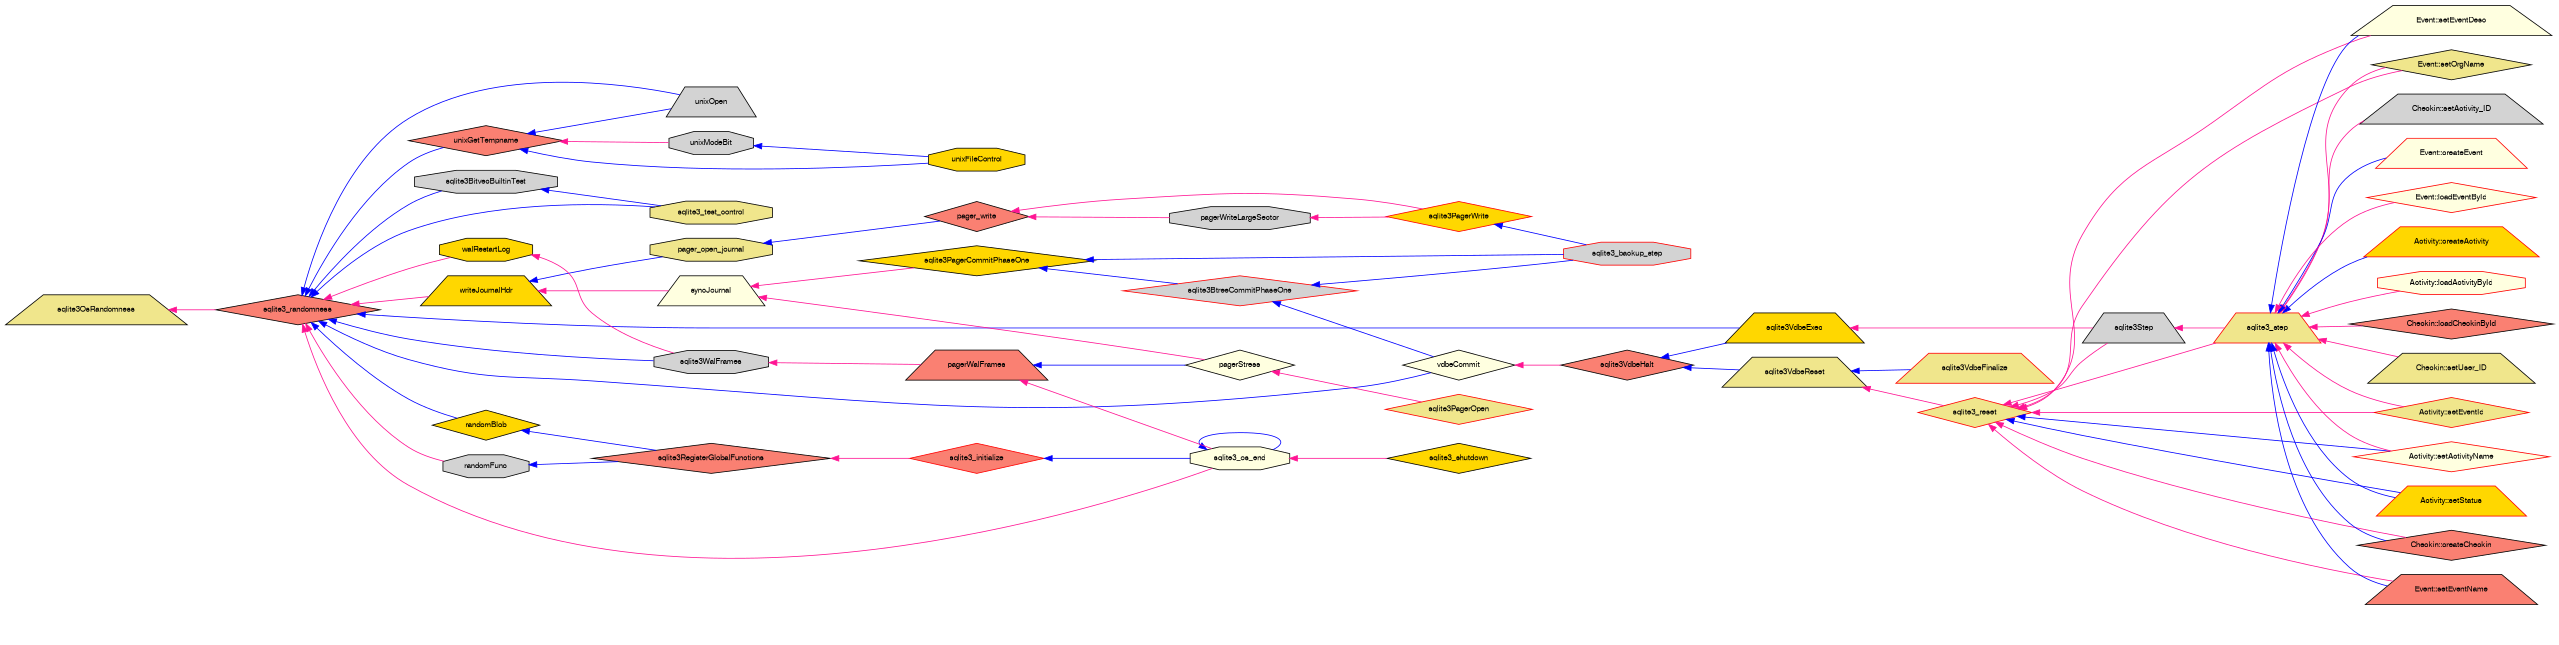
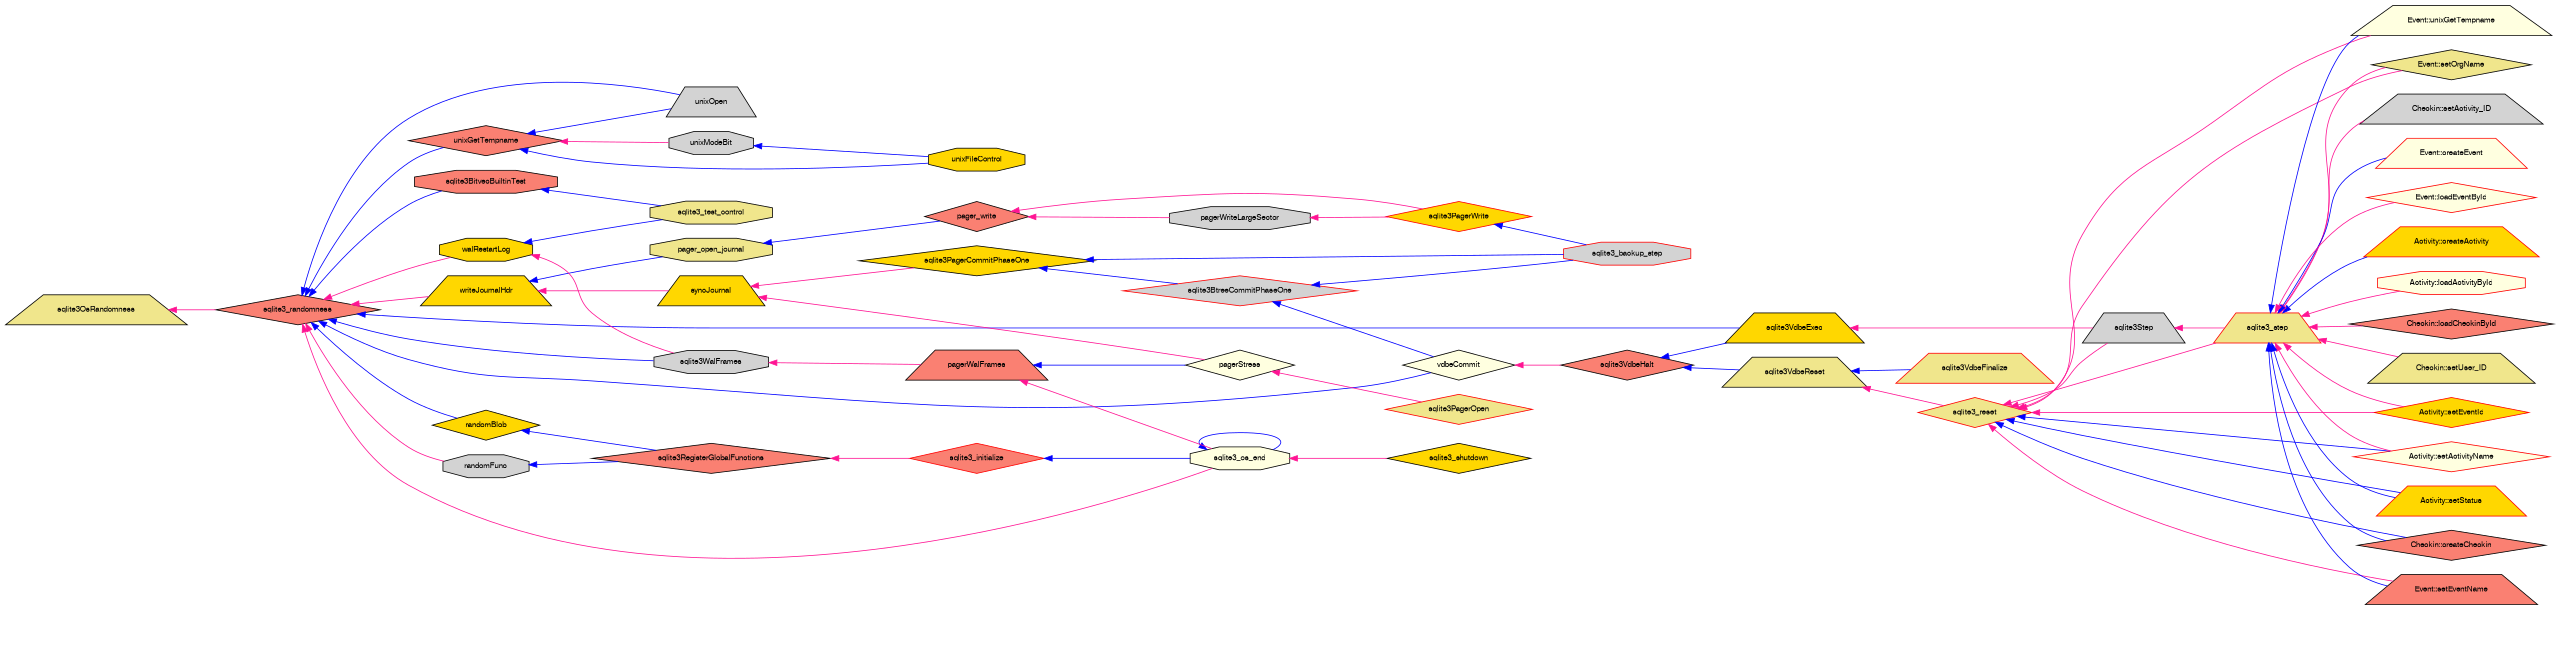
node "Event::setEventDesc": label "Event::setEventDesc" -> "Event::unixGetTempname"
node "sqlite3BitvecBuiltinTest": fillcolor lightgrey -> salmon
edge "sqlite3_test_control" -> "sqlite3_randomness": now "sqlite3_test_control" -> "walRestartLog"
node "syncJournal": fillcolor lightyellow -> gold
node "Activity::setEventId": fillcolor khaki -> gold
edge "Checkin::createCheckin" -> "sqlite3_reset": color deeppink -> blue
